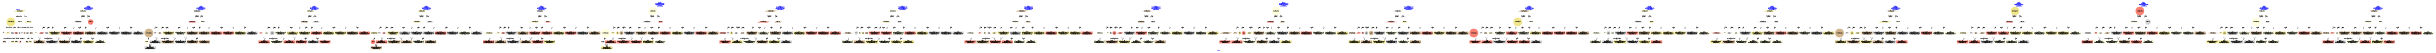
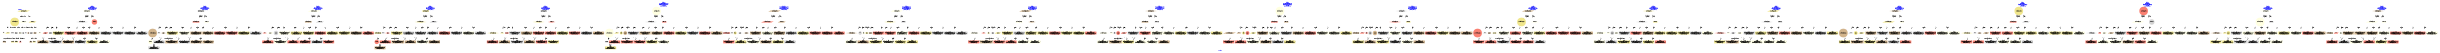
node "dimension": added
node "credit_line": fillcolor salmon -> lightyellow
